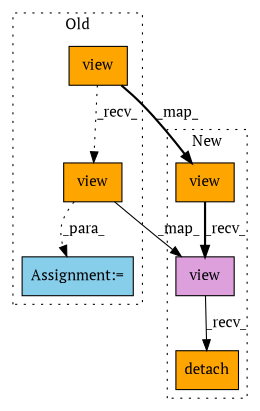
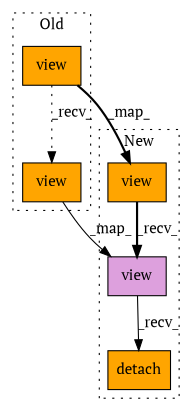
node "Assignment:=": removed
